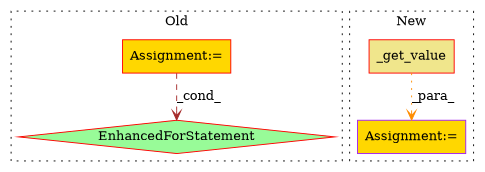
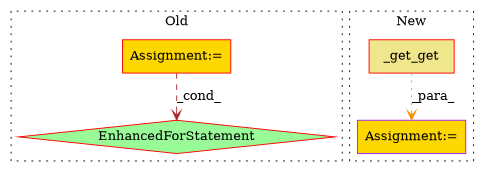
node "_get_value": label "_get_value" -> "_get_get"
